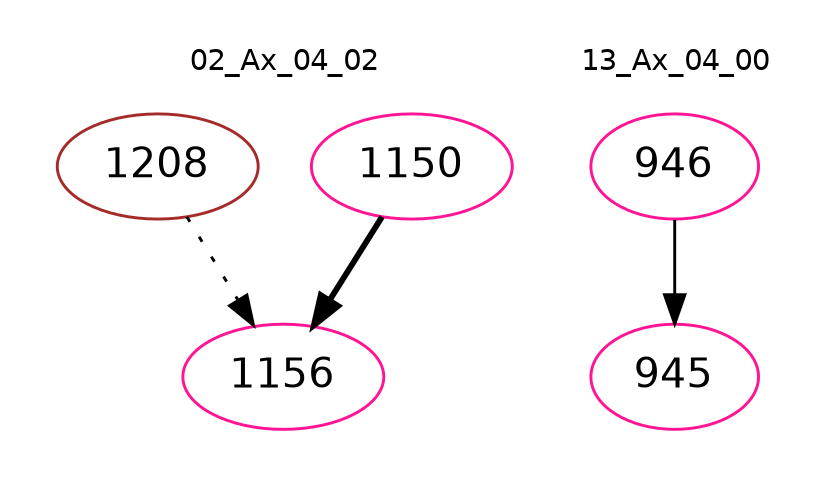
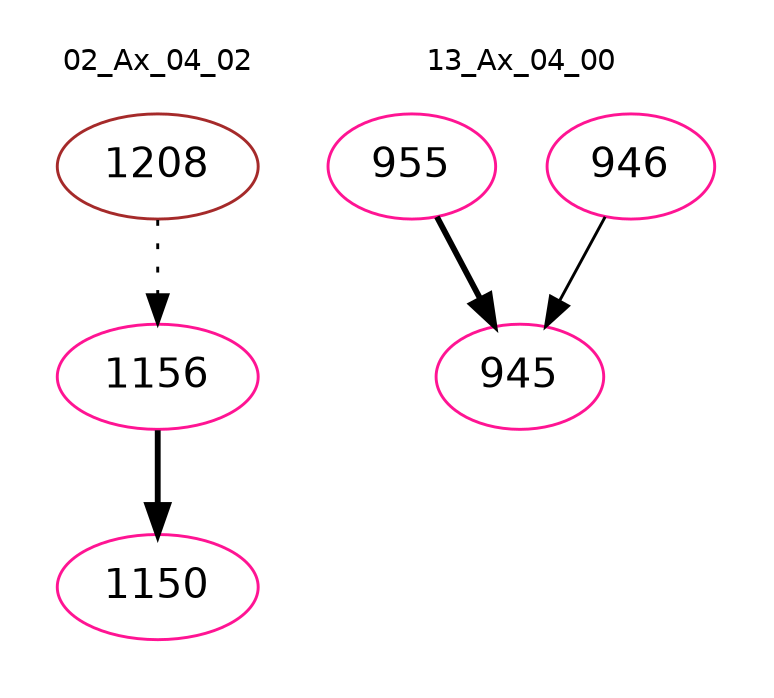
node "955": added
edge "1150" -> "1156": reversed
